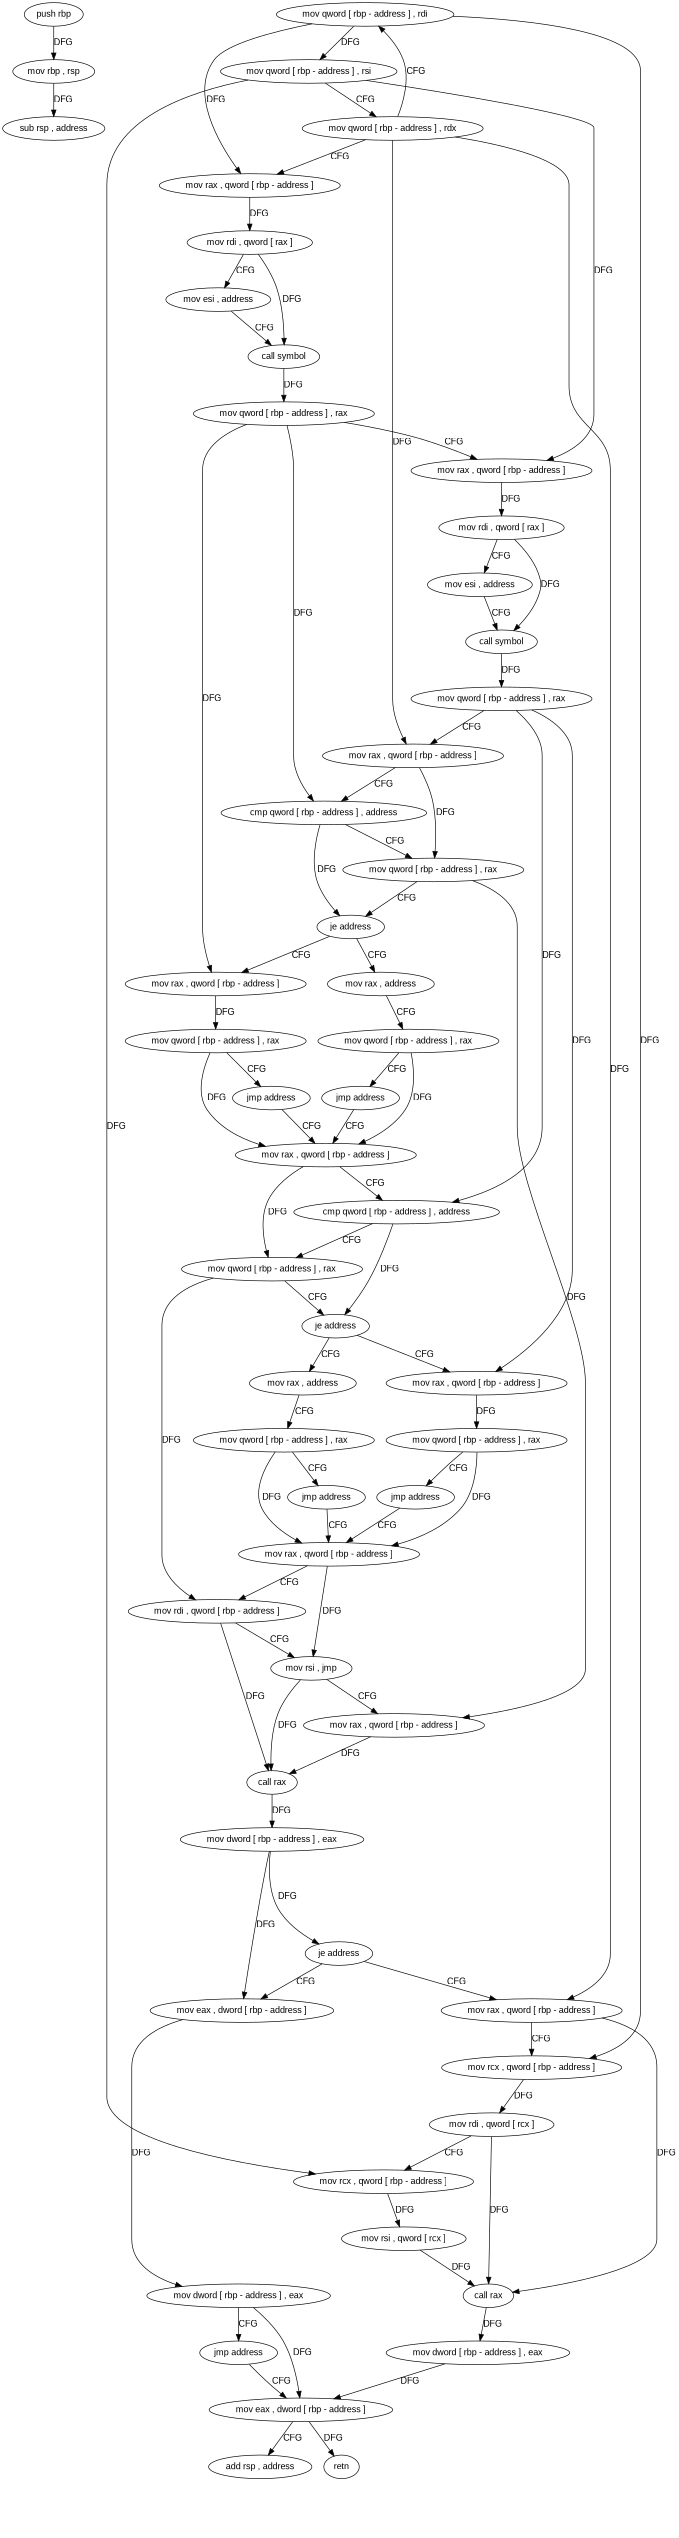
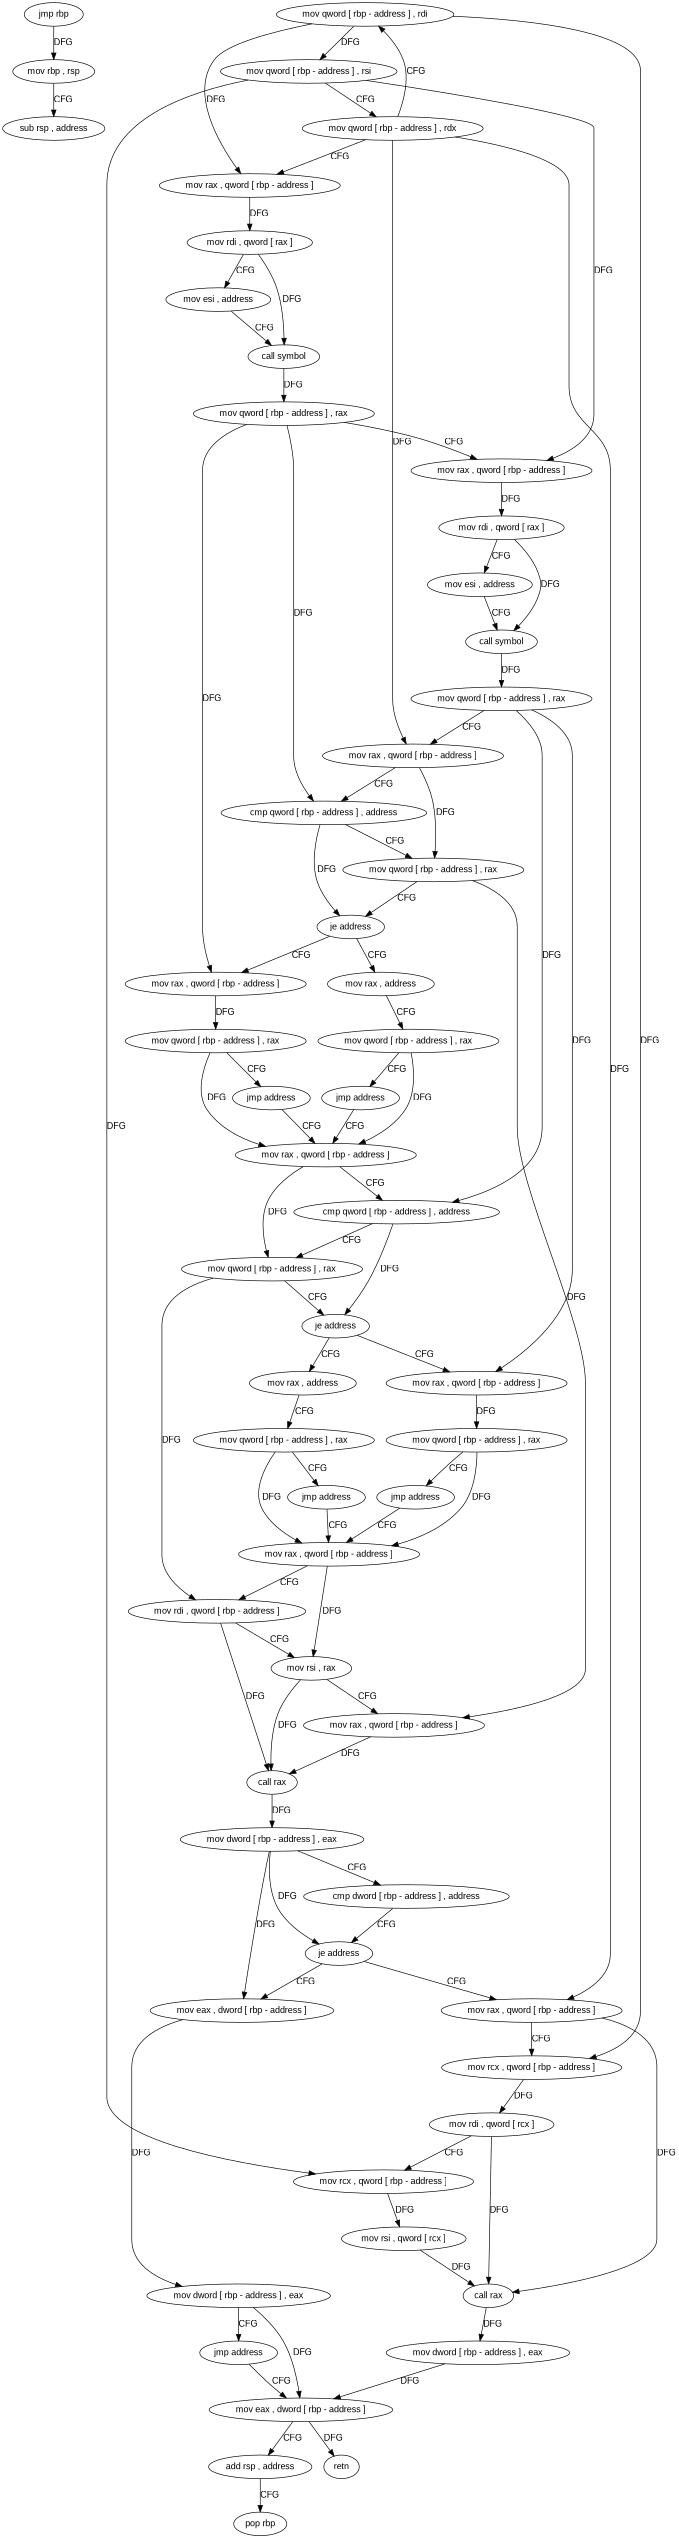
node "push rbp": label "push rbp" -> "jmp rbp"
edge "mov rbp , rsp" -> "sub rsp , address": label "DFG" -> "CFG"
node "mov rsi , jmp": label "mov rsi , jmp" -> "mov rsi , rax"
node "cmp dword [ rbp - address ] , address": added
node "pop rbp": added
